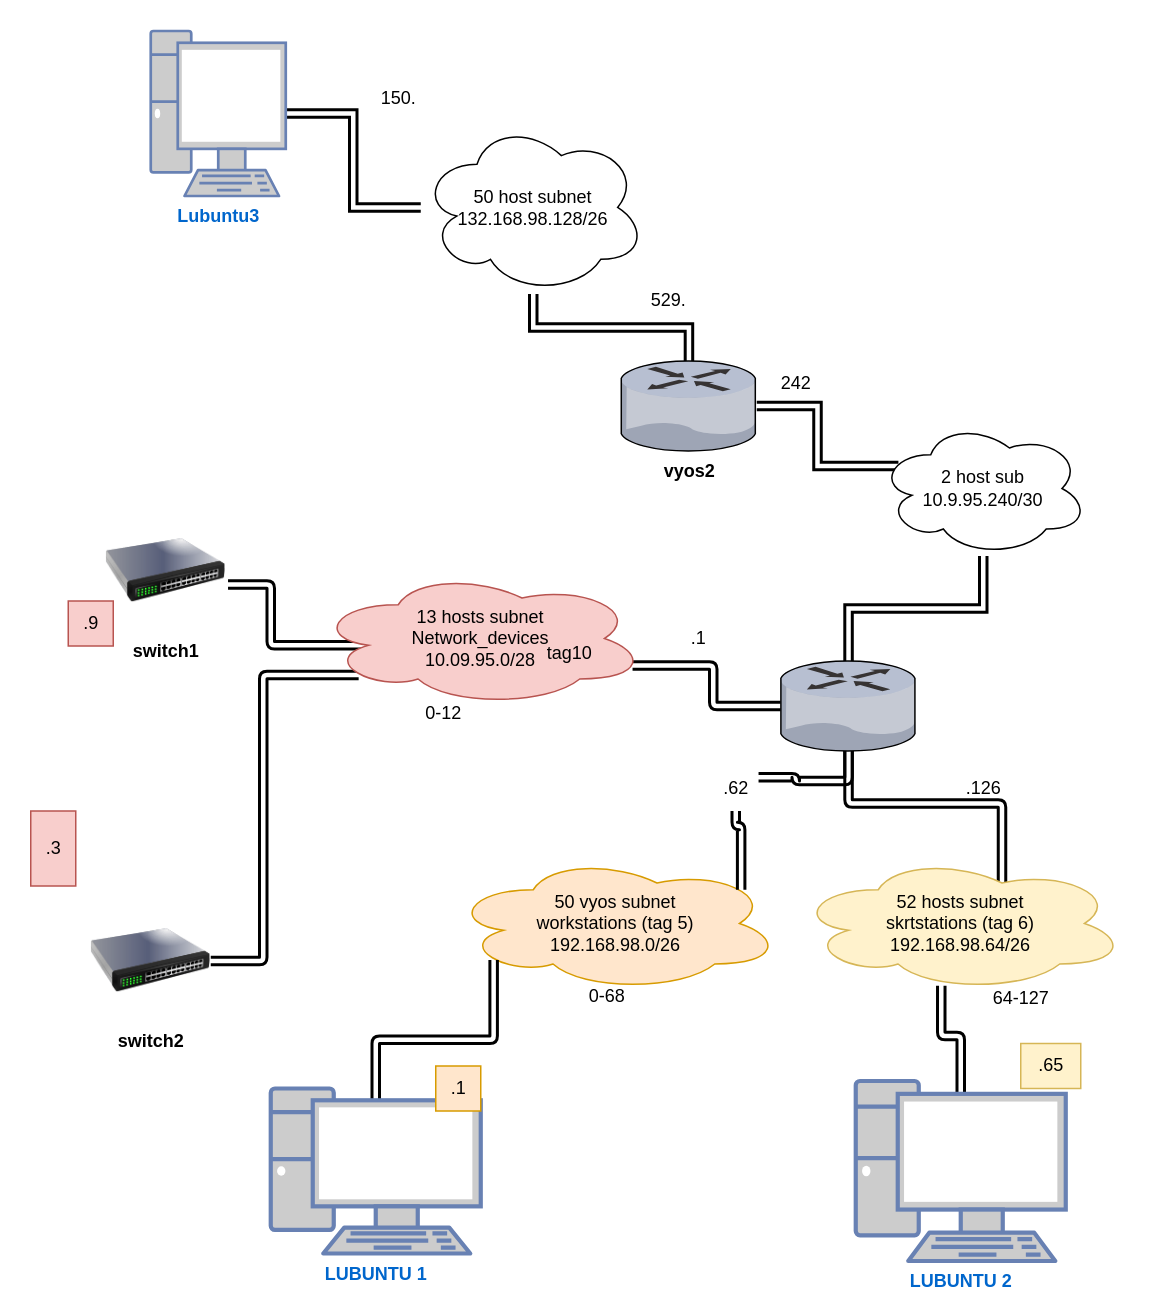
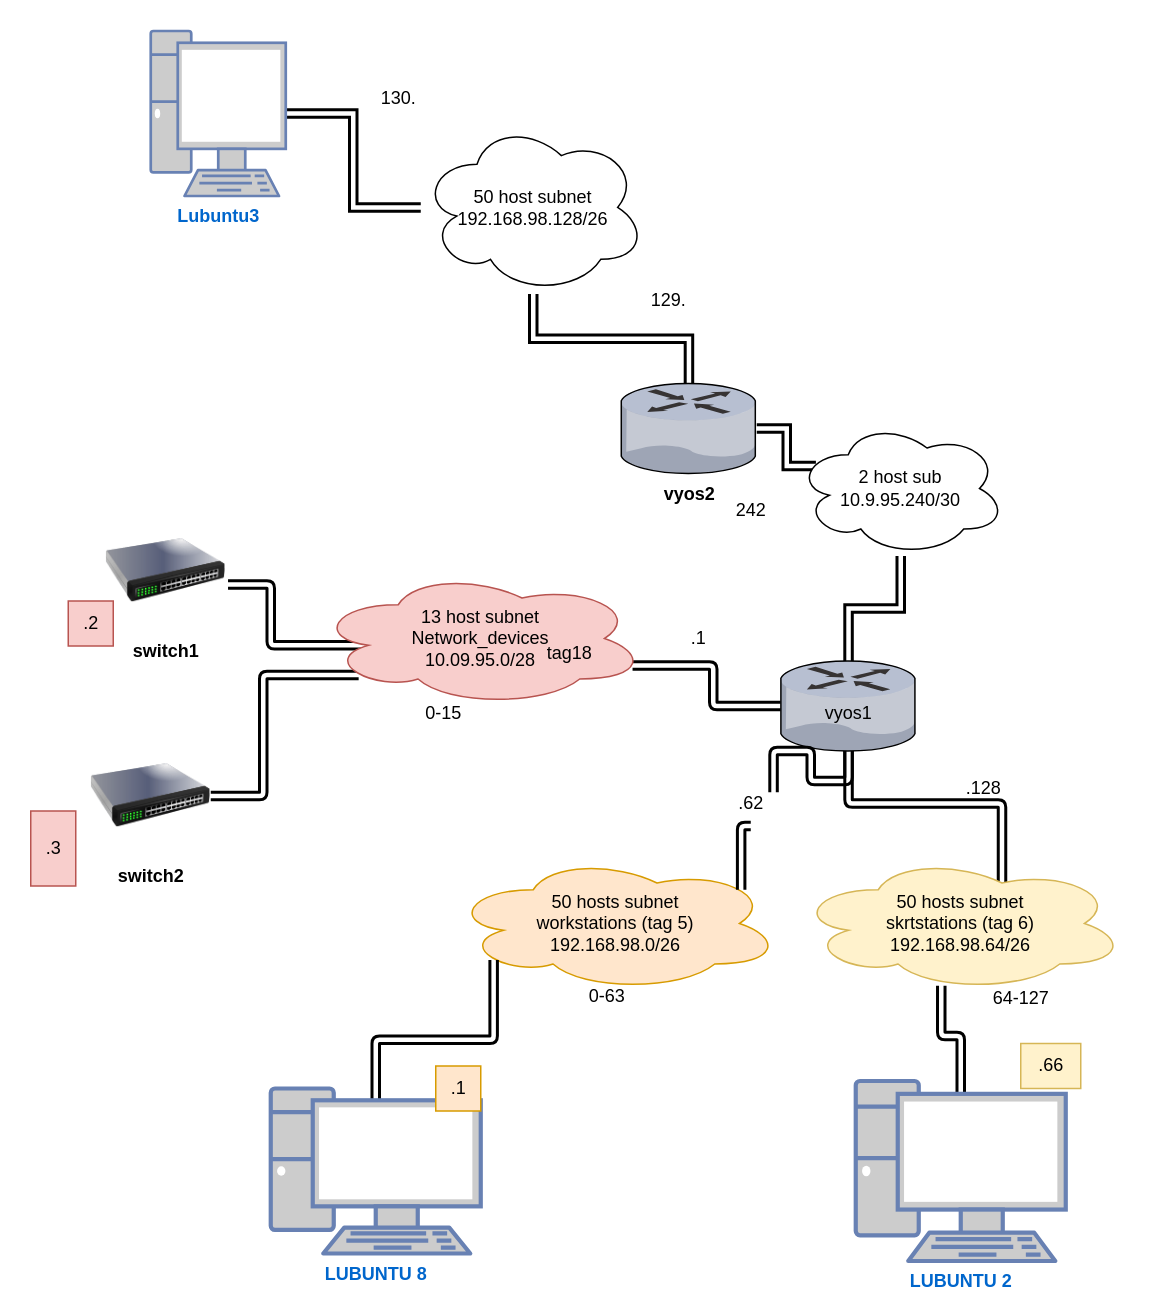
node "150.": label "150." -> "130."
node "50 host subnet 132.168.98.128/26": label "50 host subnet 132.168.98.128/26" -> "50 host subnet 192.168.98.128/26"
node "529.": label "529." -> "129."
node "242": moved (796, 383) -> (751, 511)
node "vyos2": moved (689, 406) -> (689, 428)
node "2 host sub 10.9.95.240/30": moved (983, 488) -> (901, 488)
node ".9": label ".9" -> ".2"
node "13 hosts subnet Network_devices 10.09.95.0/28": label "13 hosts subnet Network_devices 10.09.95.0/28" -> "13 host subnet Network_devices 10.09.95.0/28"
node "tag10": label "tag10" -> "tag18"
node "0-12": label "0-12" -> "0-15"
node "vyos1": added
node ".62": moved (736, 788) -> (751, 803)
node ".126": label ".126" -> ".128"
node "50 vyos subnet workstations (tag 5) 192.168.98.0/26": label "50 vyos subnet workstations (tag 5) 192.168.98.0/26" -> "50 hosts subnet workstations (tag 5) 192.168.98.0/26"
node "52 hosts subnet skrtstations (tag 6) 192.168.98.64/26": label "52 hosts subnet skrtstations (tag 6) 192.168.98.64/26" -> "50 hosts subnet skrtstations (tag 6) 192.168.98.64/26"
node "switch2": moved (151, 961) -> (151, 796)
node "0-68": label "0-68" -> "0-63"
node ".65": label ".65" -> ".66"
node "LUBUNTU 1": label "LUBUNTU 1" -> "LUBUNTU 8"
